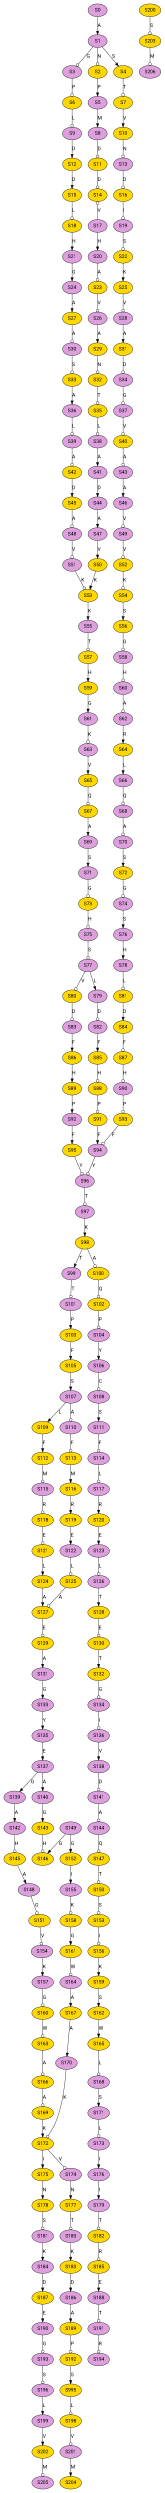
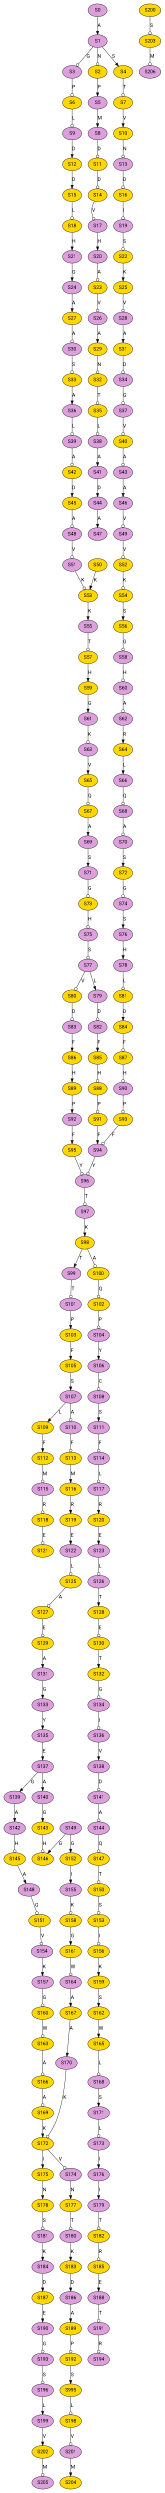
edge "S17" -> "S14": reversed
edge "S47" -> "S50": removed, label "V"
node "S124": removed
